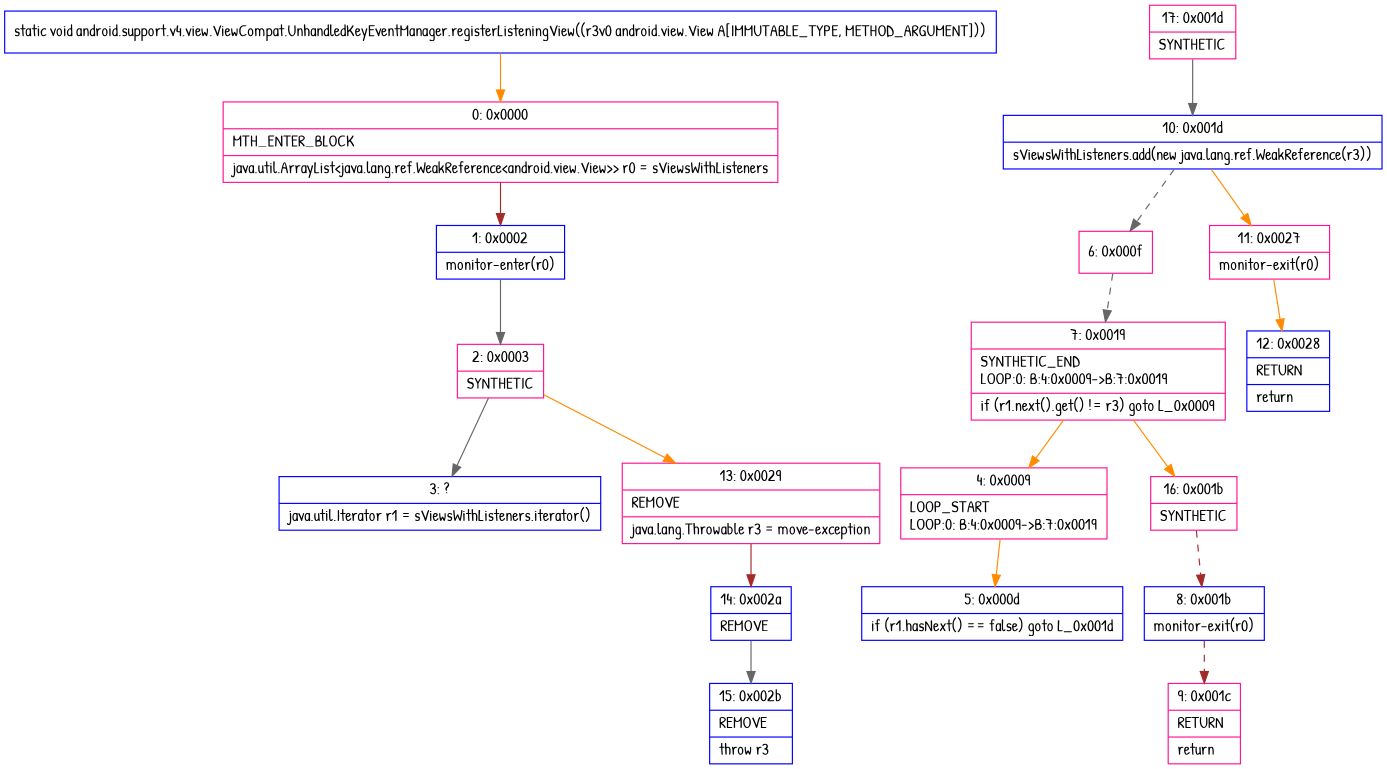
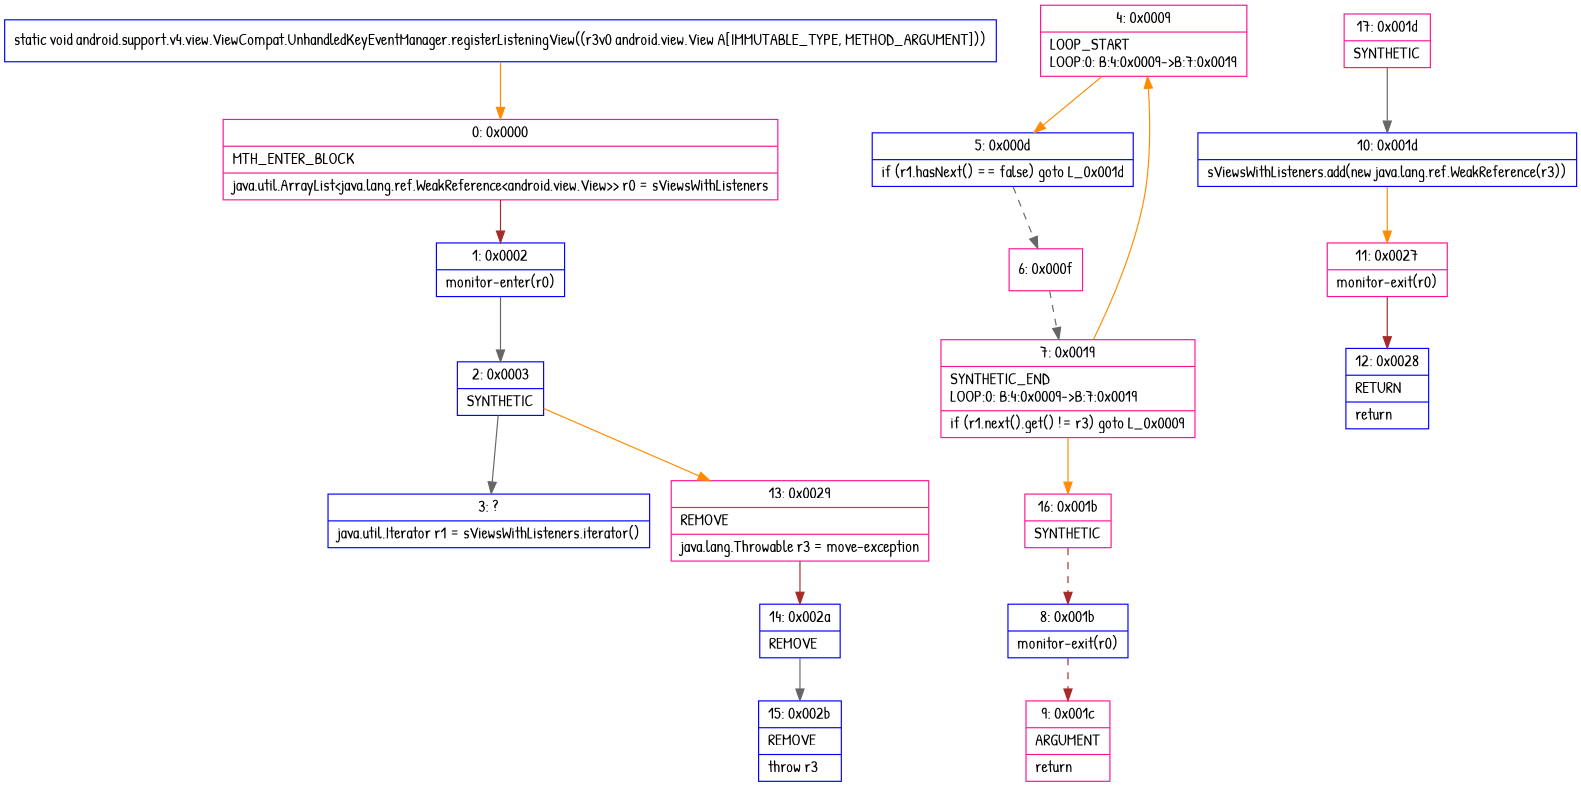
edge "10: 0x001d" -> "6: 0x000f": now "5: 0x000d" -> "6: 0x000f"
edge "11: 0x0027" -> "12: 0x0028": color darkorange -> brown
node "2: 0x0003": color deeppink -> blue
node "9: 0x001c": text "RETURN" -> "ARGUMENT"
